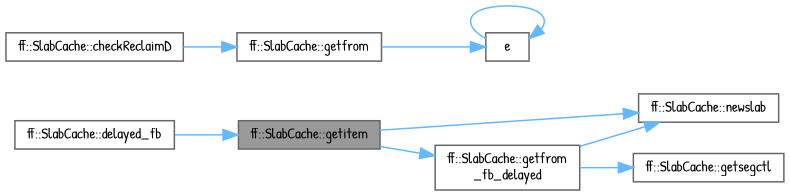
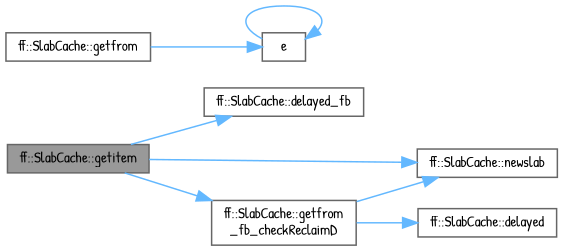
node "ff::SlabCache::checkReclaimD": removed
edge "ff::SlabCache::delayed_fb" -> "ff::SlabCache::getitem": reversed
node "ff::SlabCache::getfrom _fb_delayed": label "ff::SlabCache::getfrom _fb_delayed" -> "ff::SlabCache::getfrom _fb_checkReclaimD"
node "ff::SlabCache::getsegctl": label "ff::SlabCache::getsegctl" -> "ff::SlabCache::delayed"
